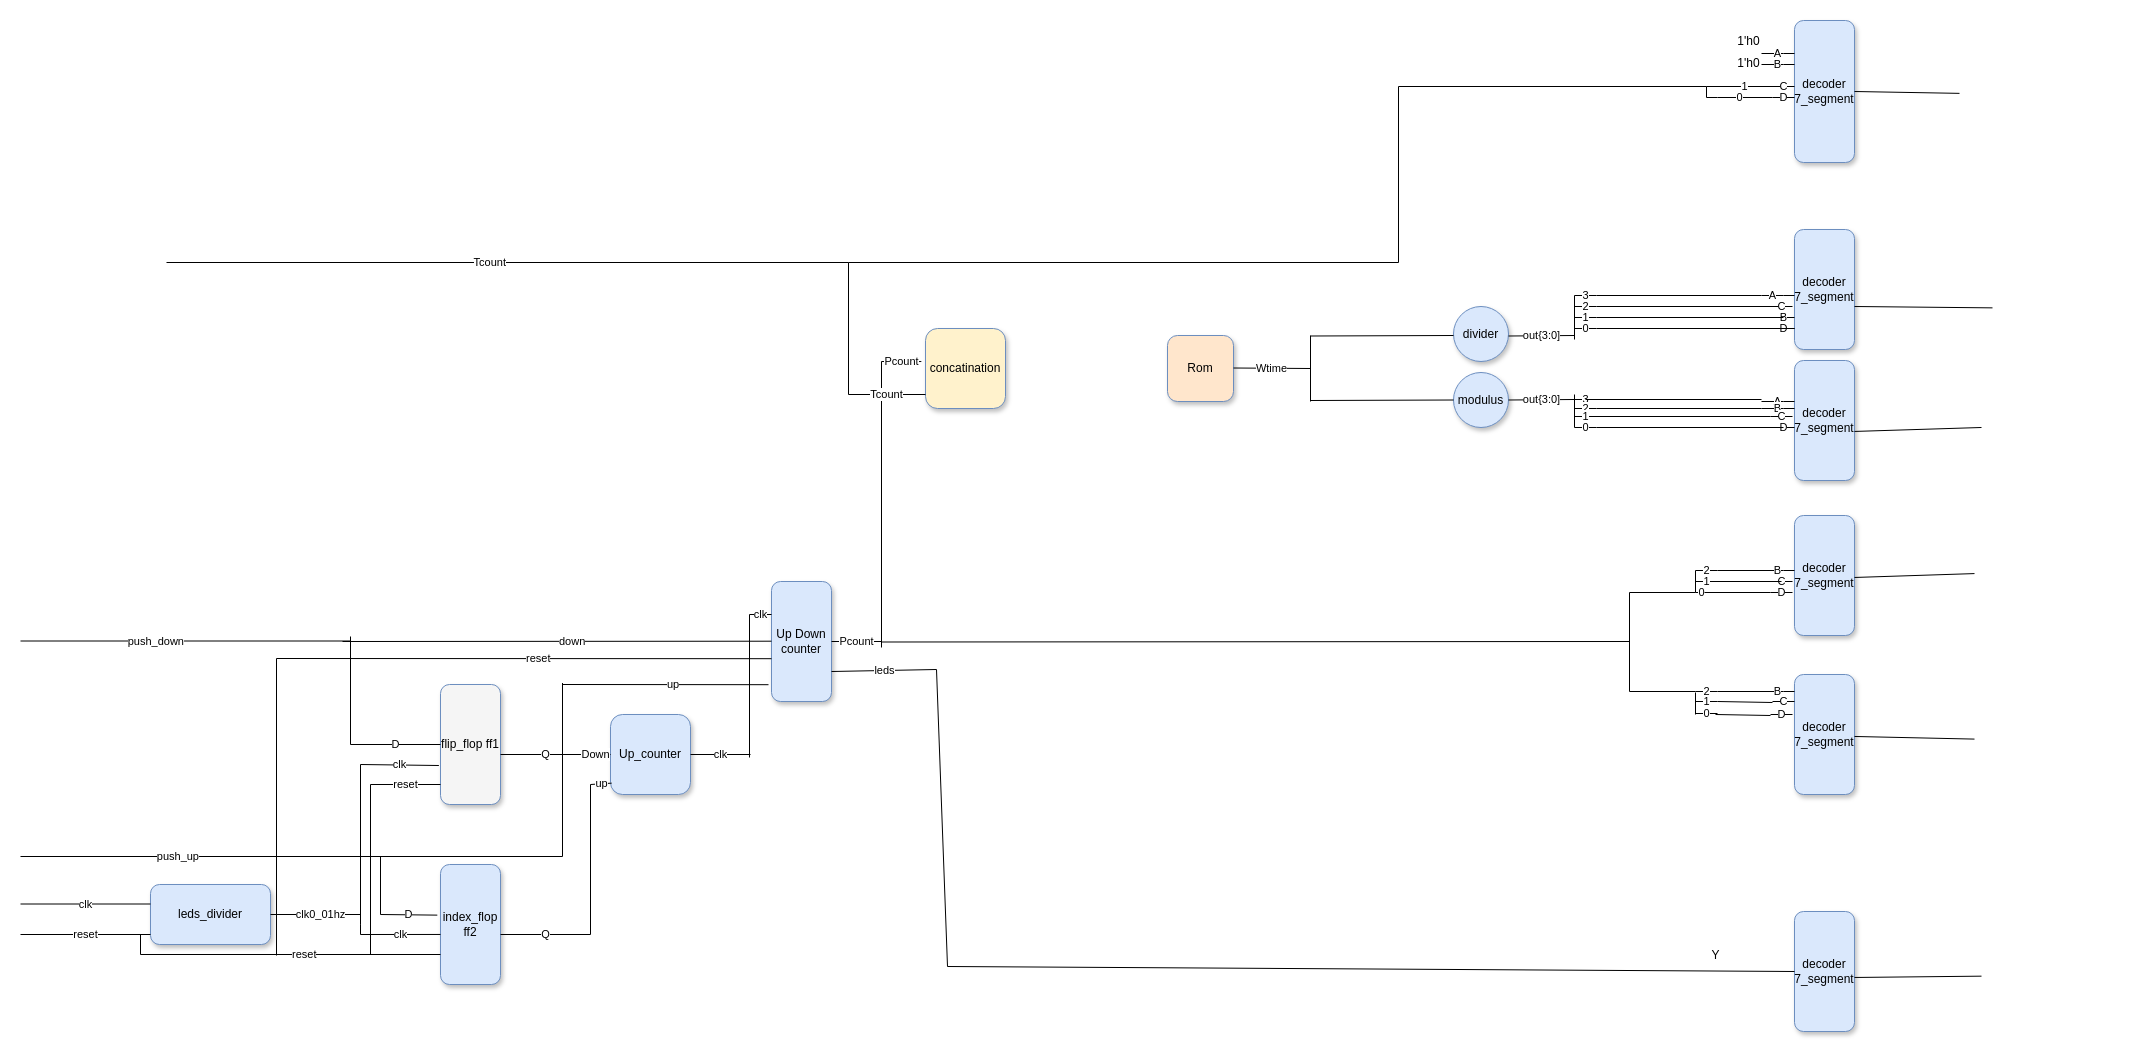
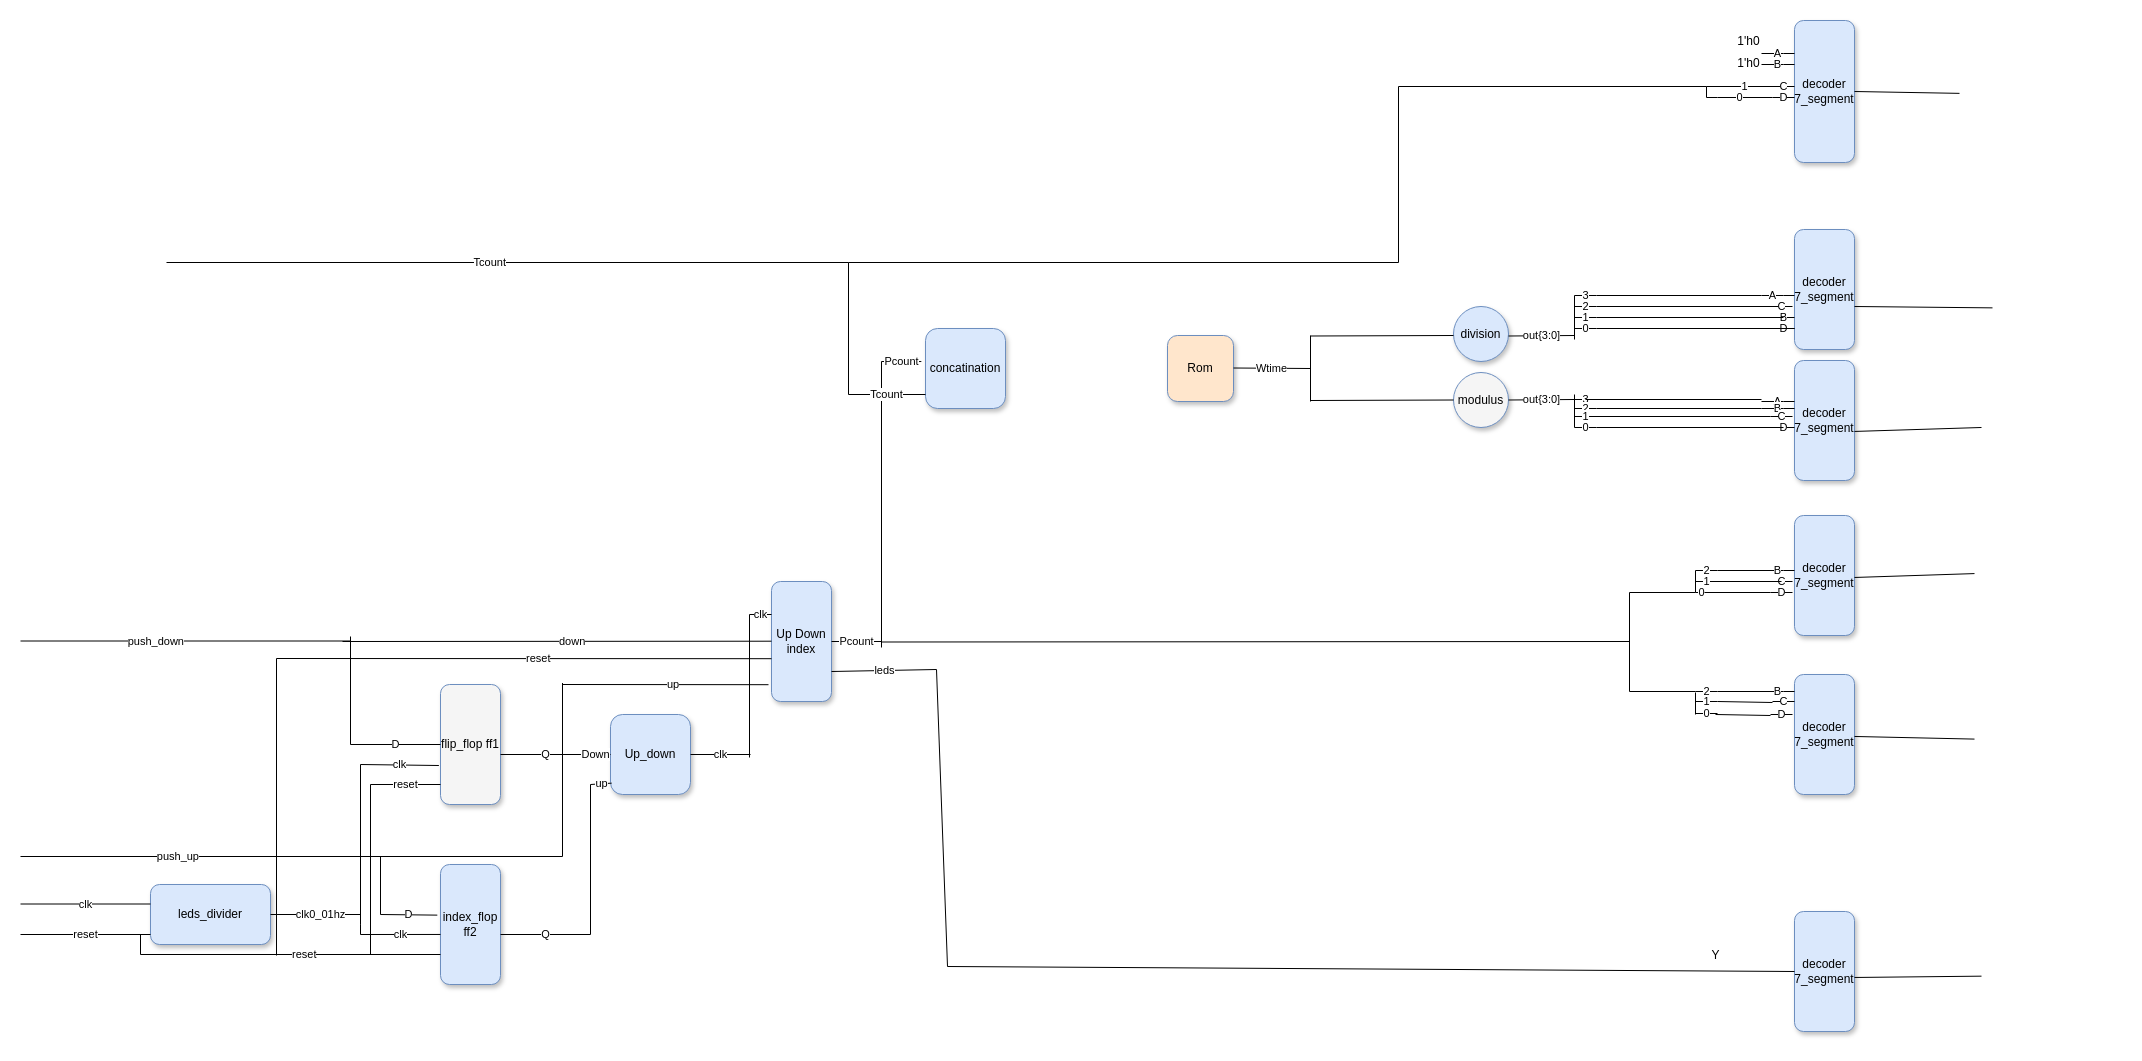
node "divider": label "divider" -> "division"
node "concatination": fillcolor #fff2cc -> #dae8fc
node "modulus": fillcolor #dae8fc -> #f5f5f5
node "Up Down counter": label "Up Down counter" -> "Up Down index"
node "Up_counter": label "Up_counter" -> "Up_down"
